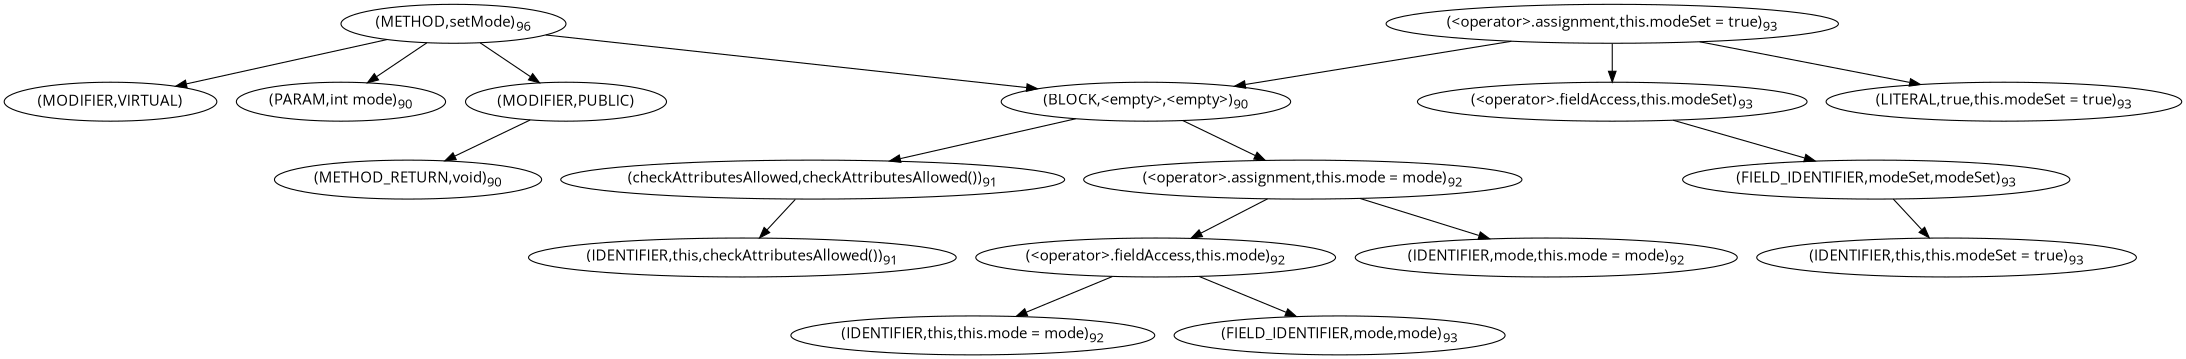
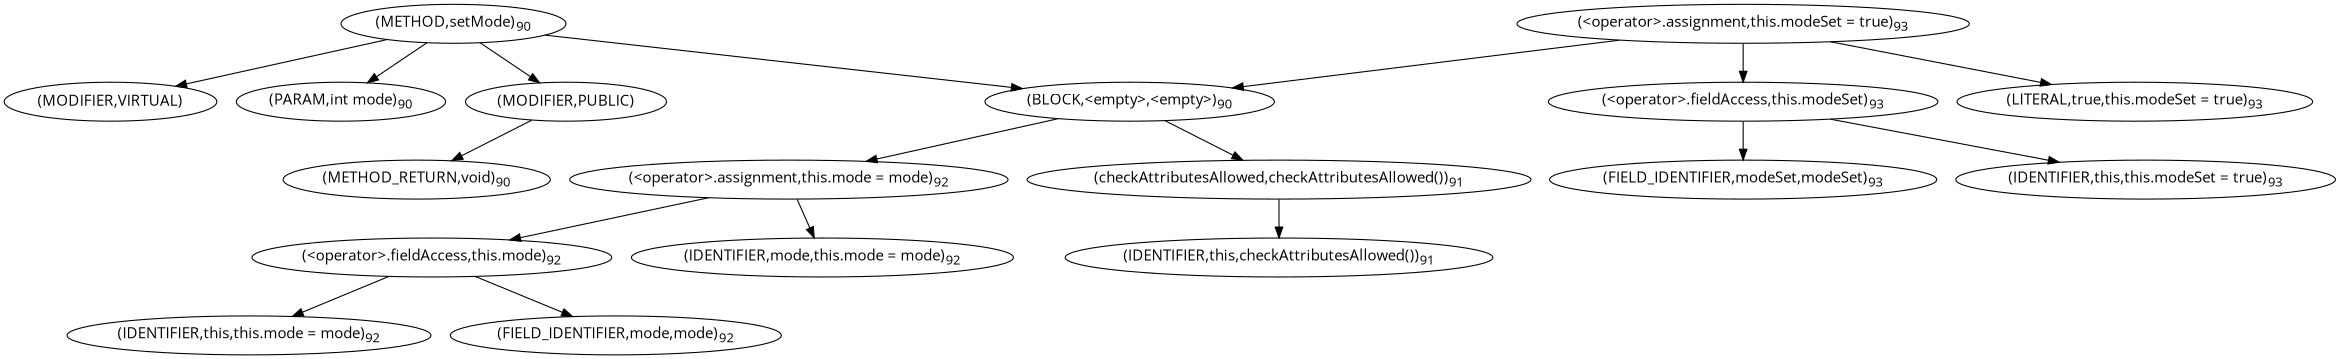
node "(METHOD,setMode)": text "96" -> "90"
edge "(FIELD_IDENTIFIER,modeSet,modeSet)" -> "(IDENTIFIER,this,this.modeSet = true)": now "(<operator>.fieldAccess,this.modeSet)" -> "(IDENTIFIER,this,this.modeSet = true)"
node "(FIELD_IDENTIFIER,mode,mode)": text "93" -> "92"
